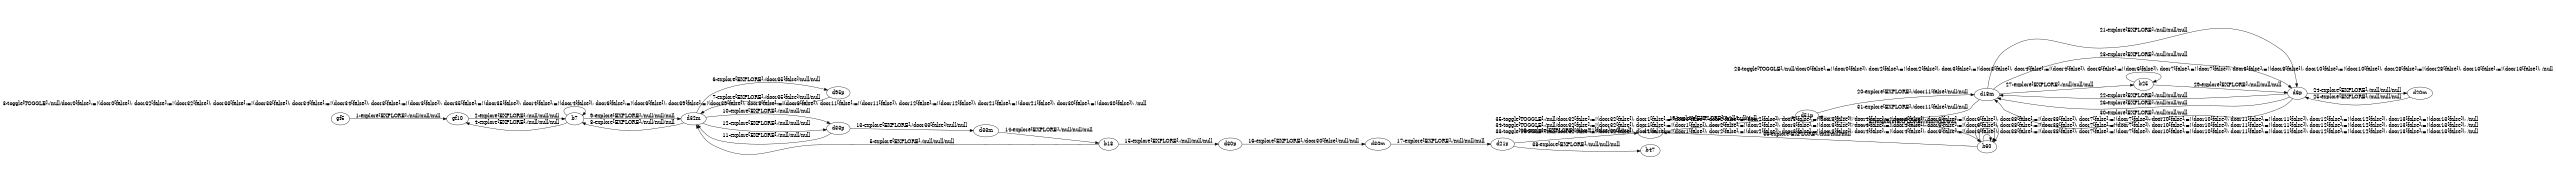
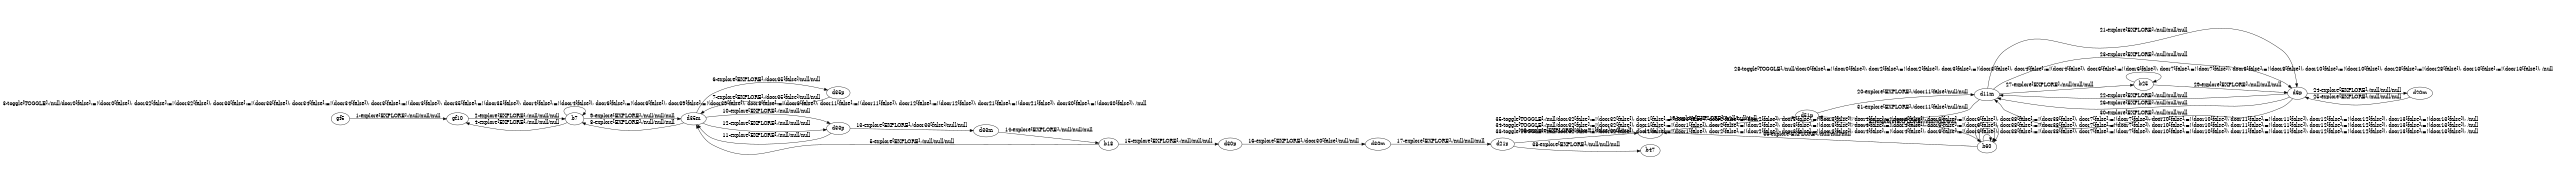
node "d95p": label "d95p" -> "d35p"
node "d18m": label "d18m" -> "d11m"
node "d32m": label "d32m" -> "d35m"
